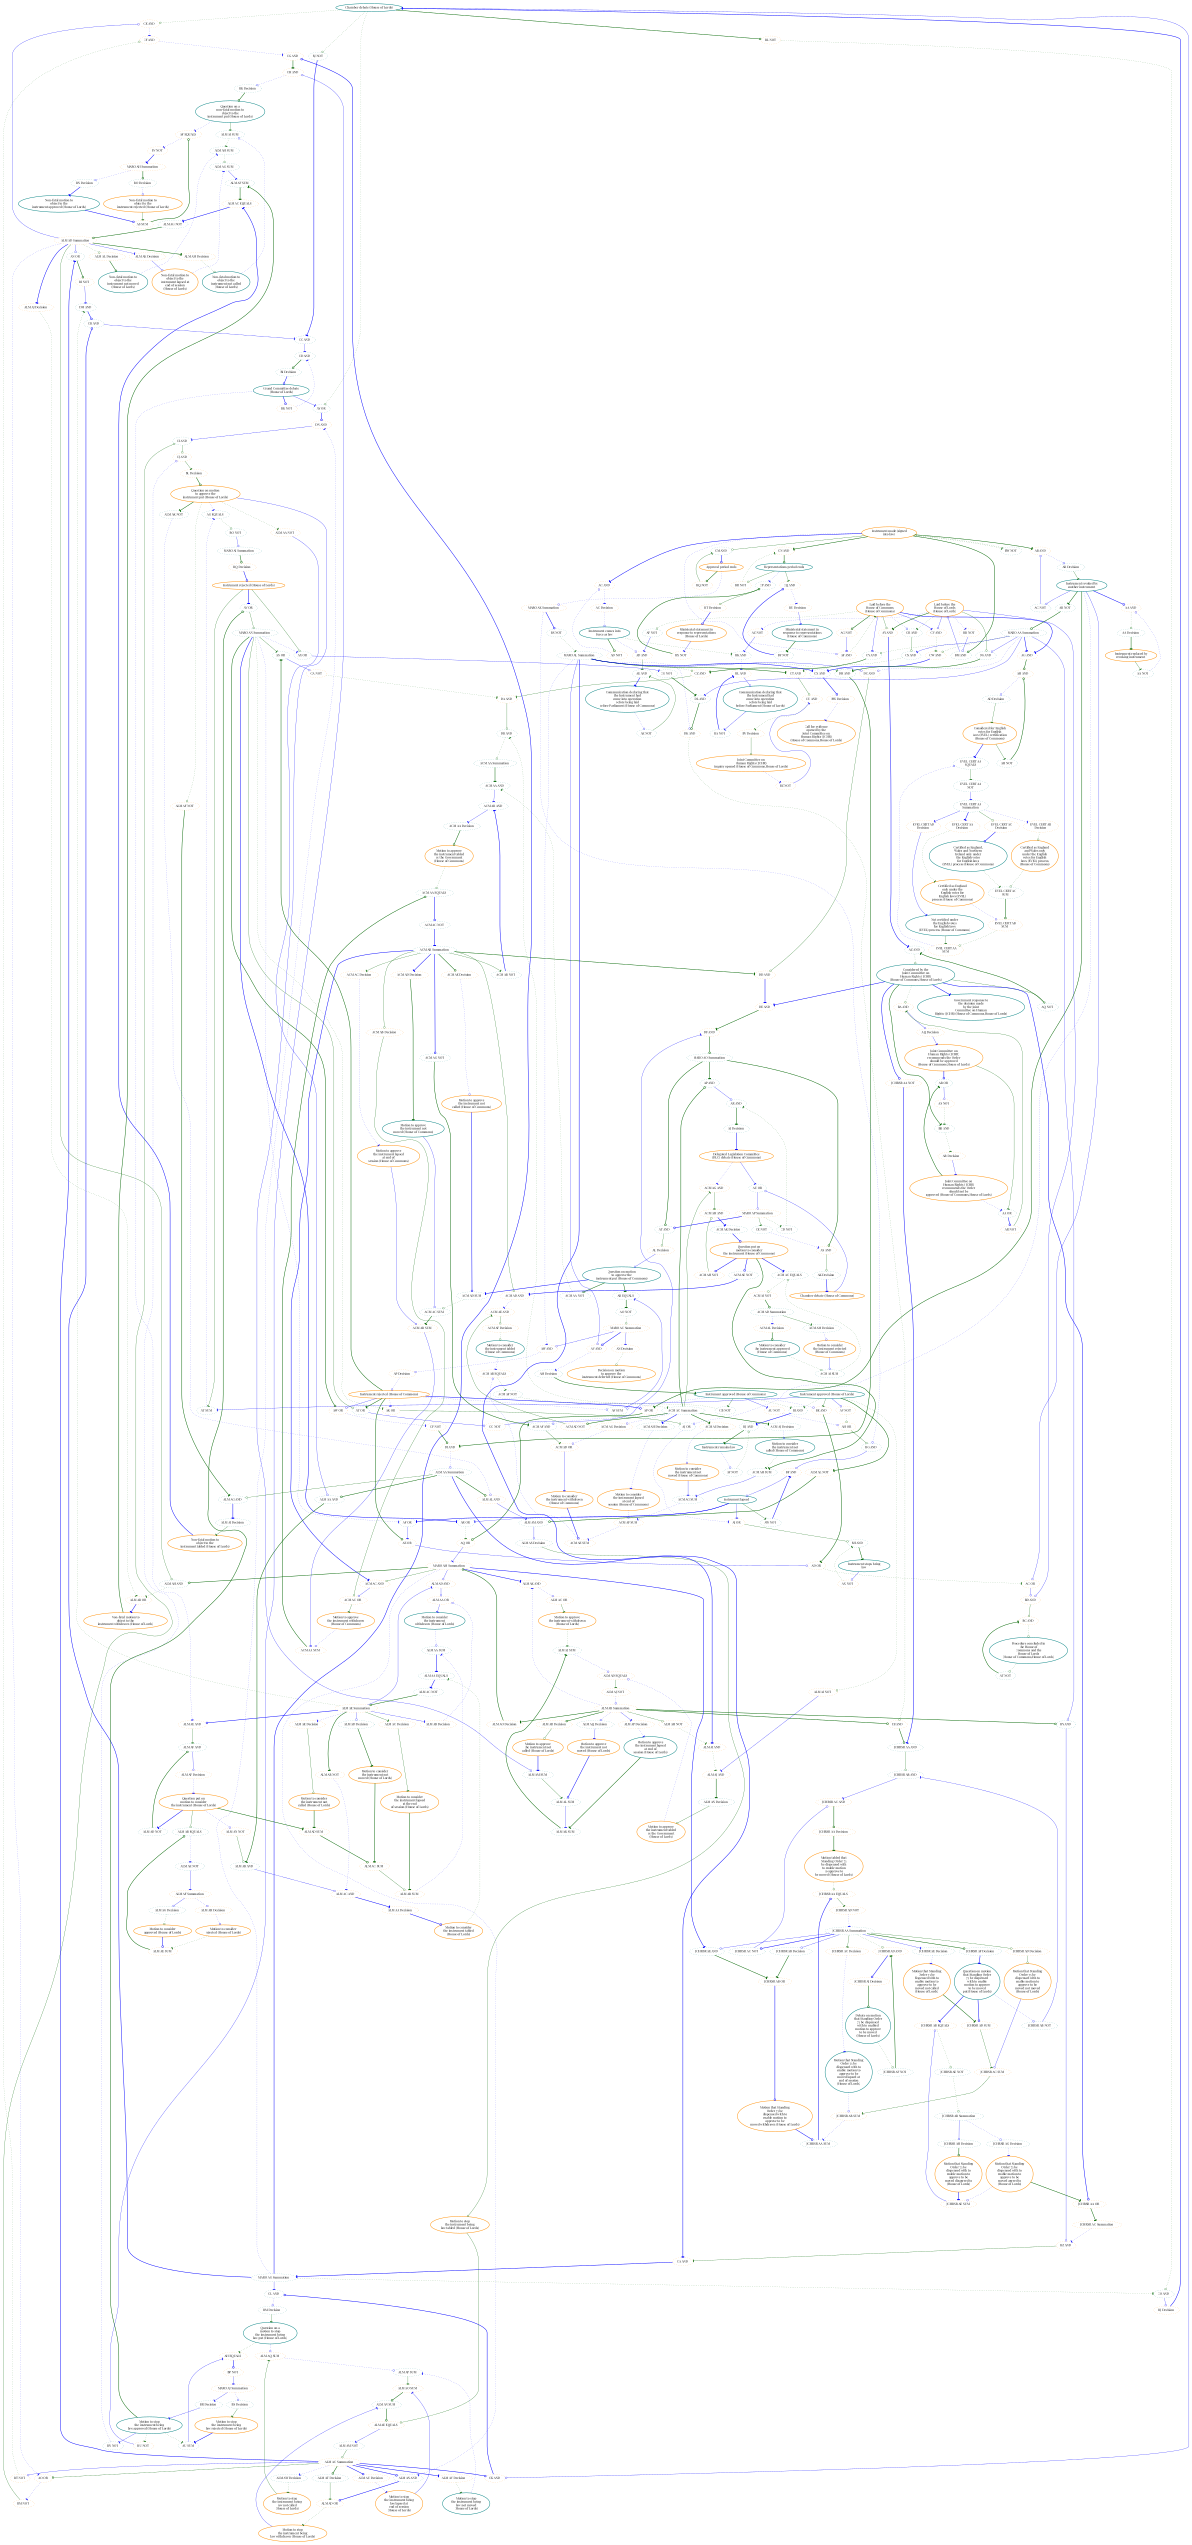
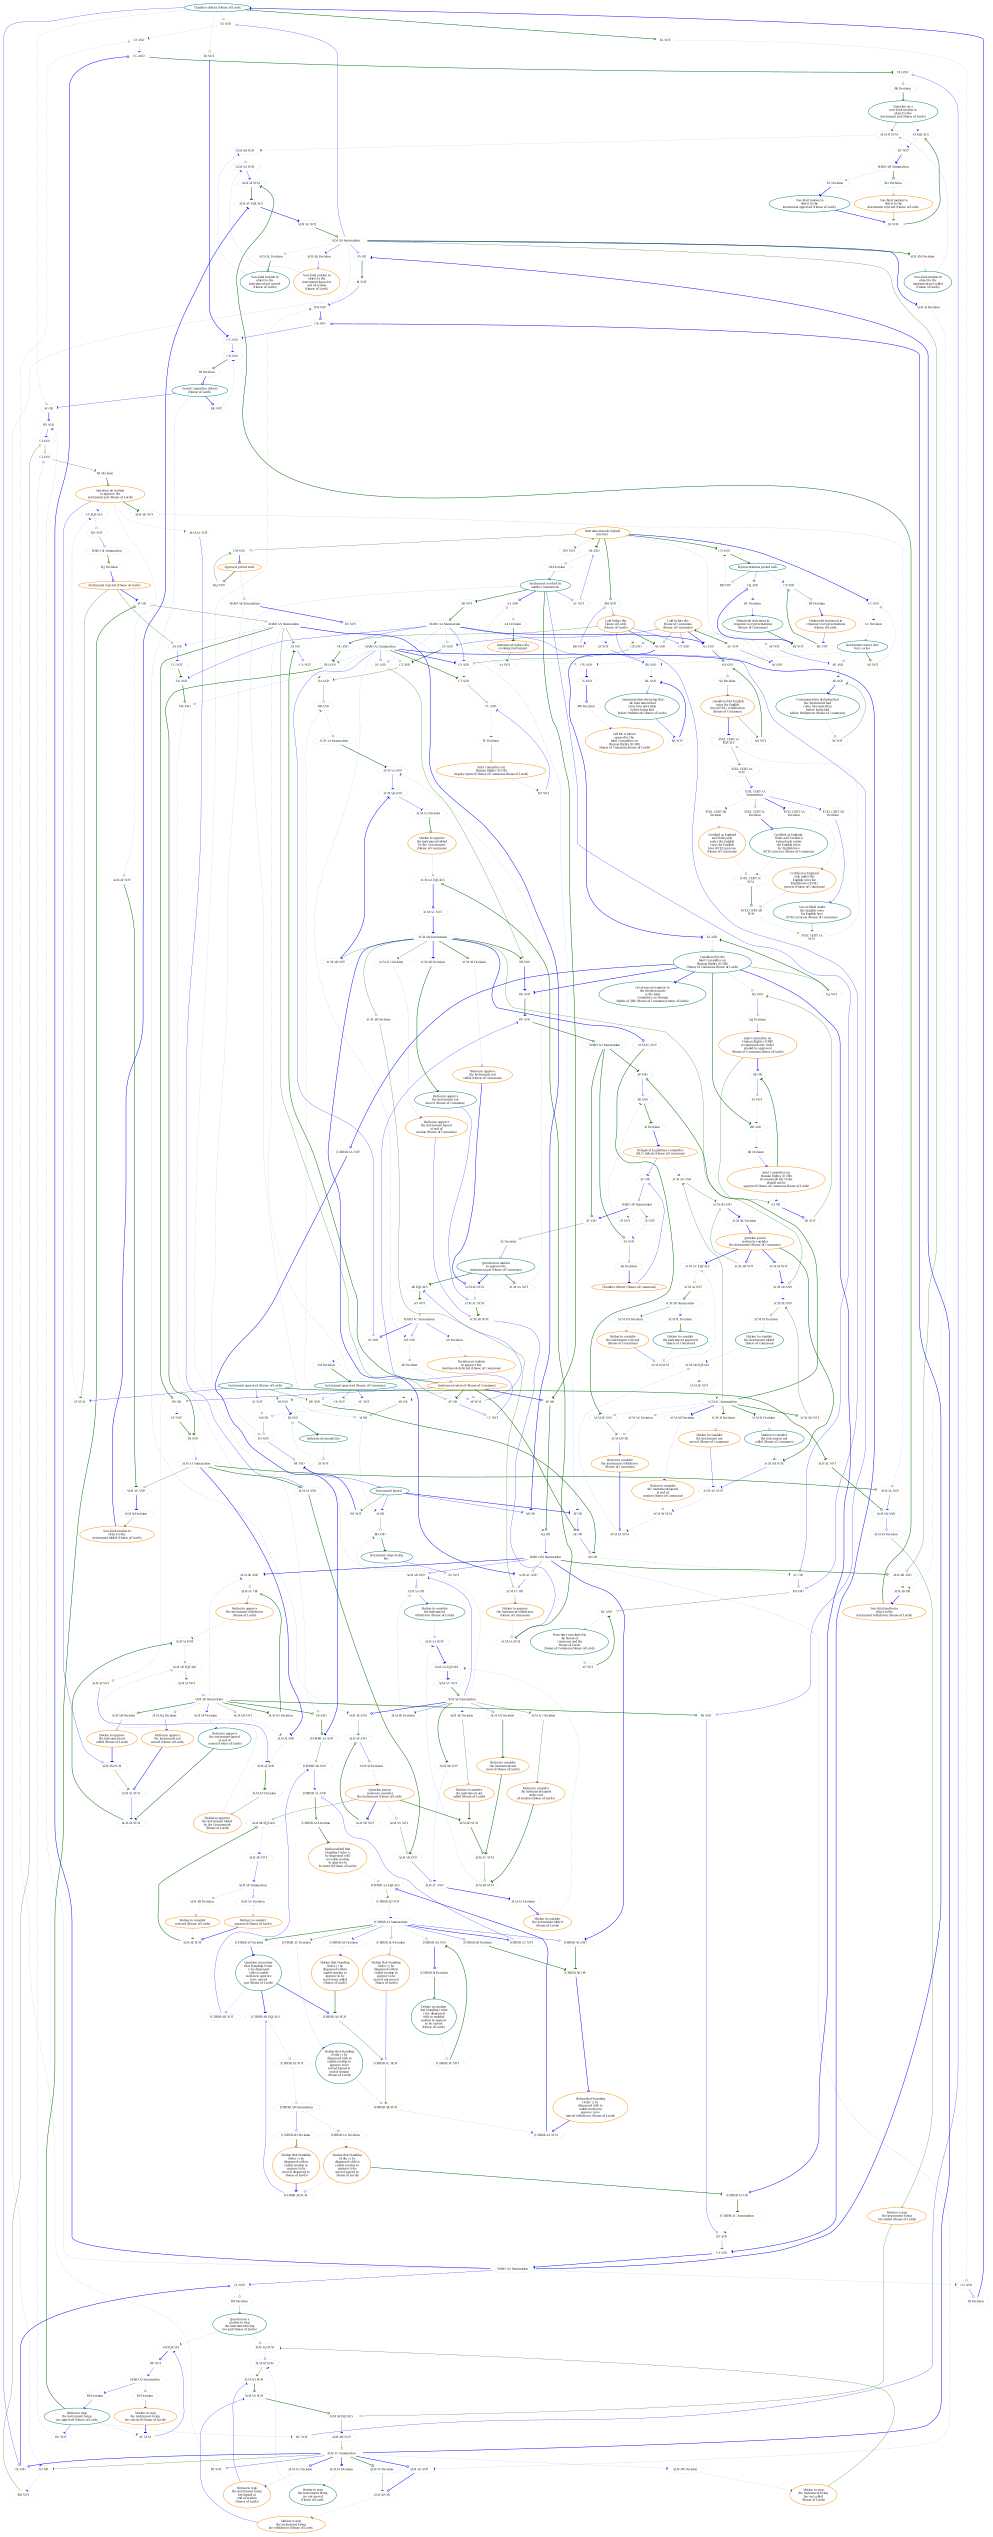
edge "MARO AL Summation" -> "CX AND": now "MARO AL Summation" -> "CS AND"
edge "ALM AO Decision" -> "MARO AM Summation": now "ALM AO Decision" -> "ALM AC OR"
